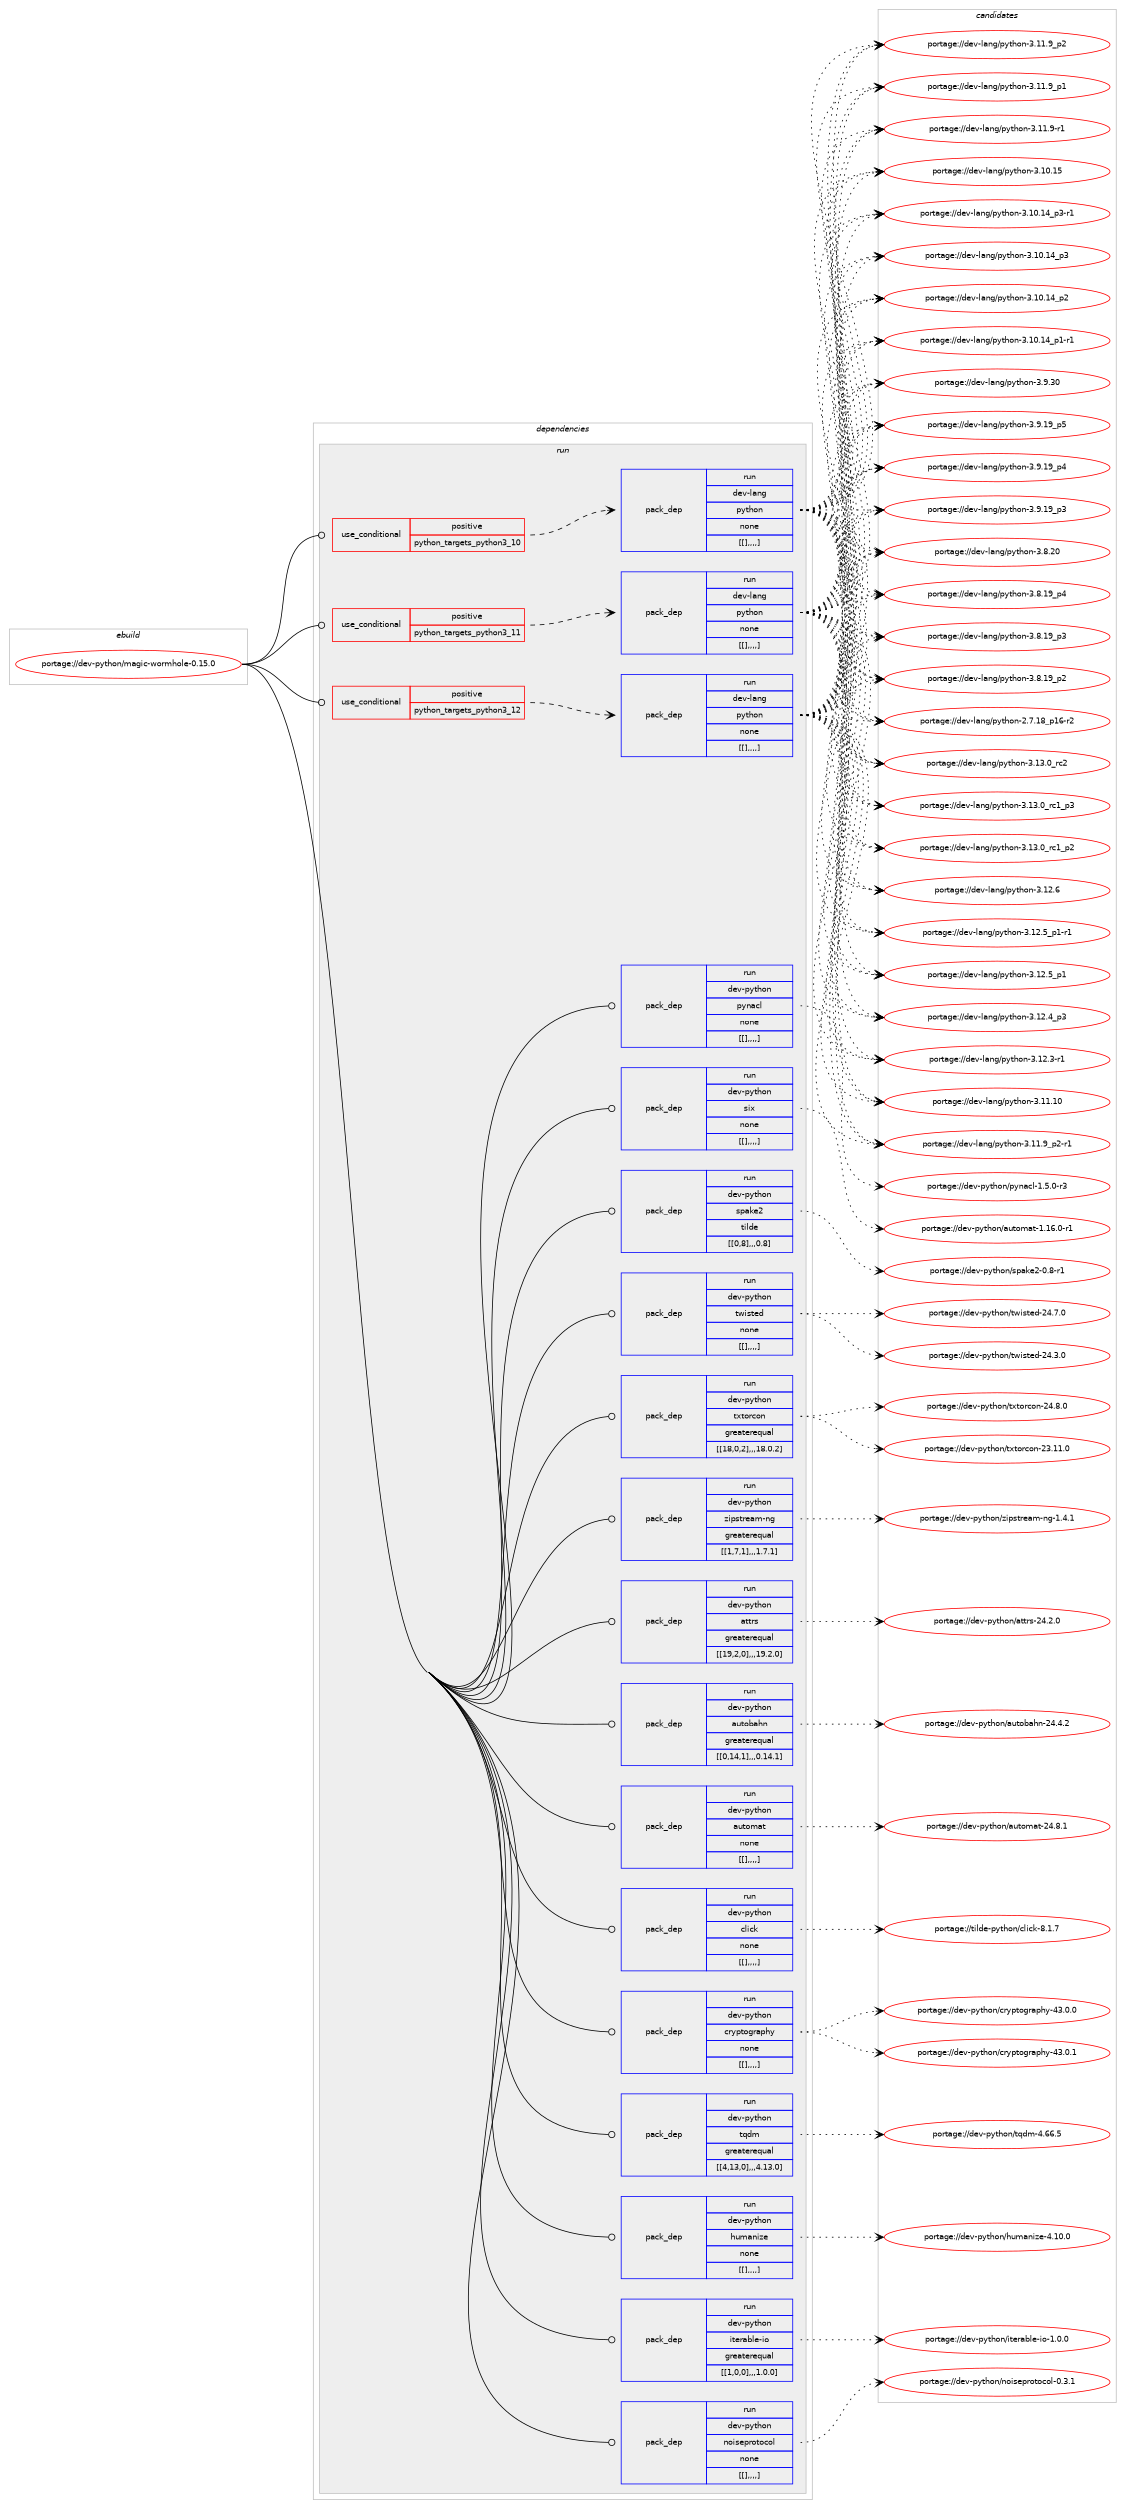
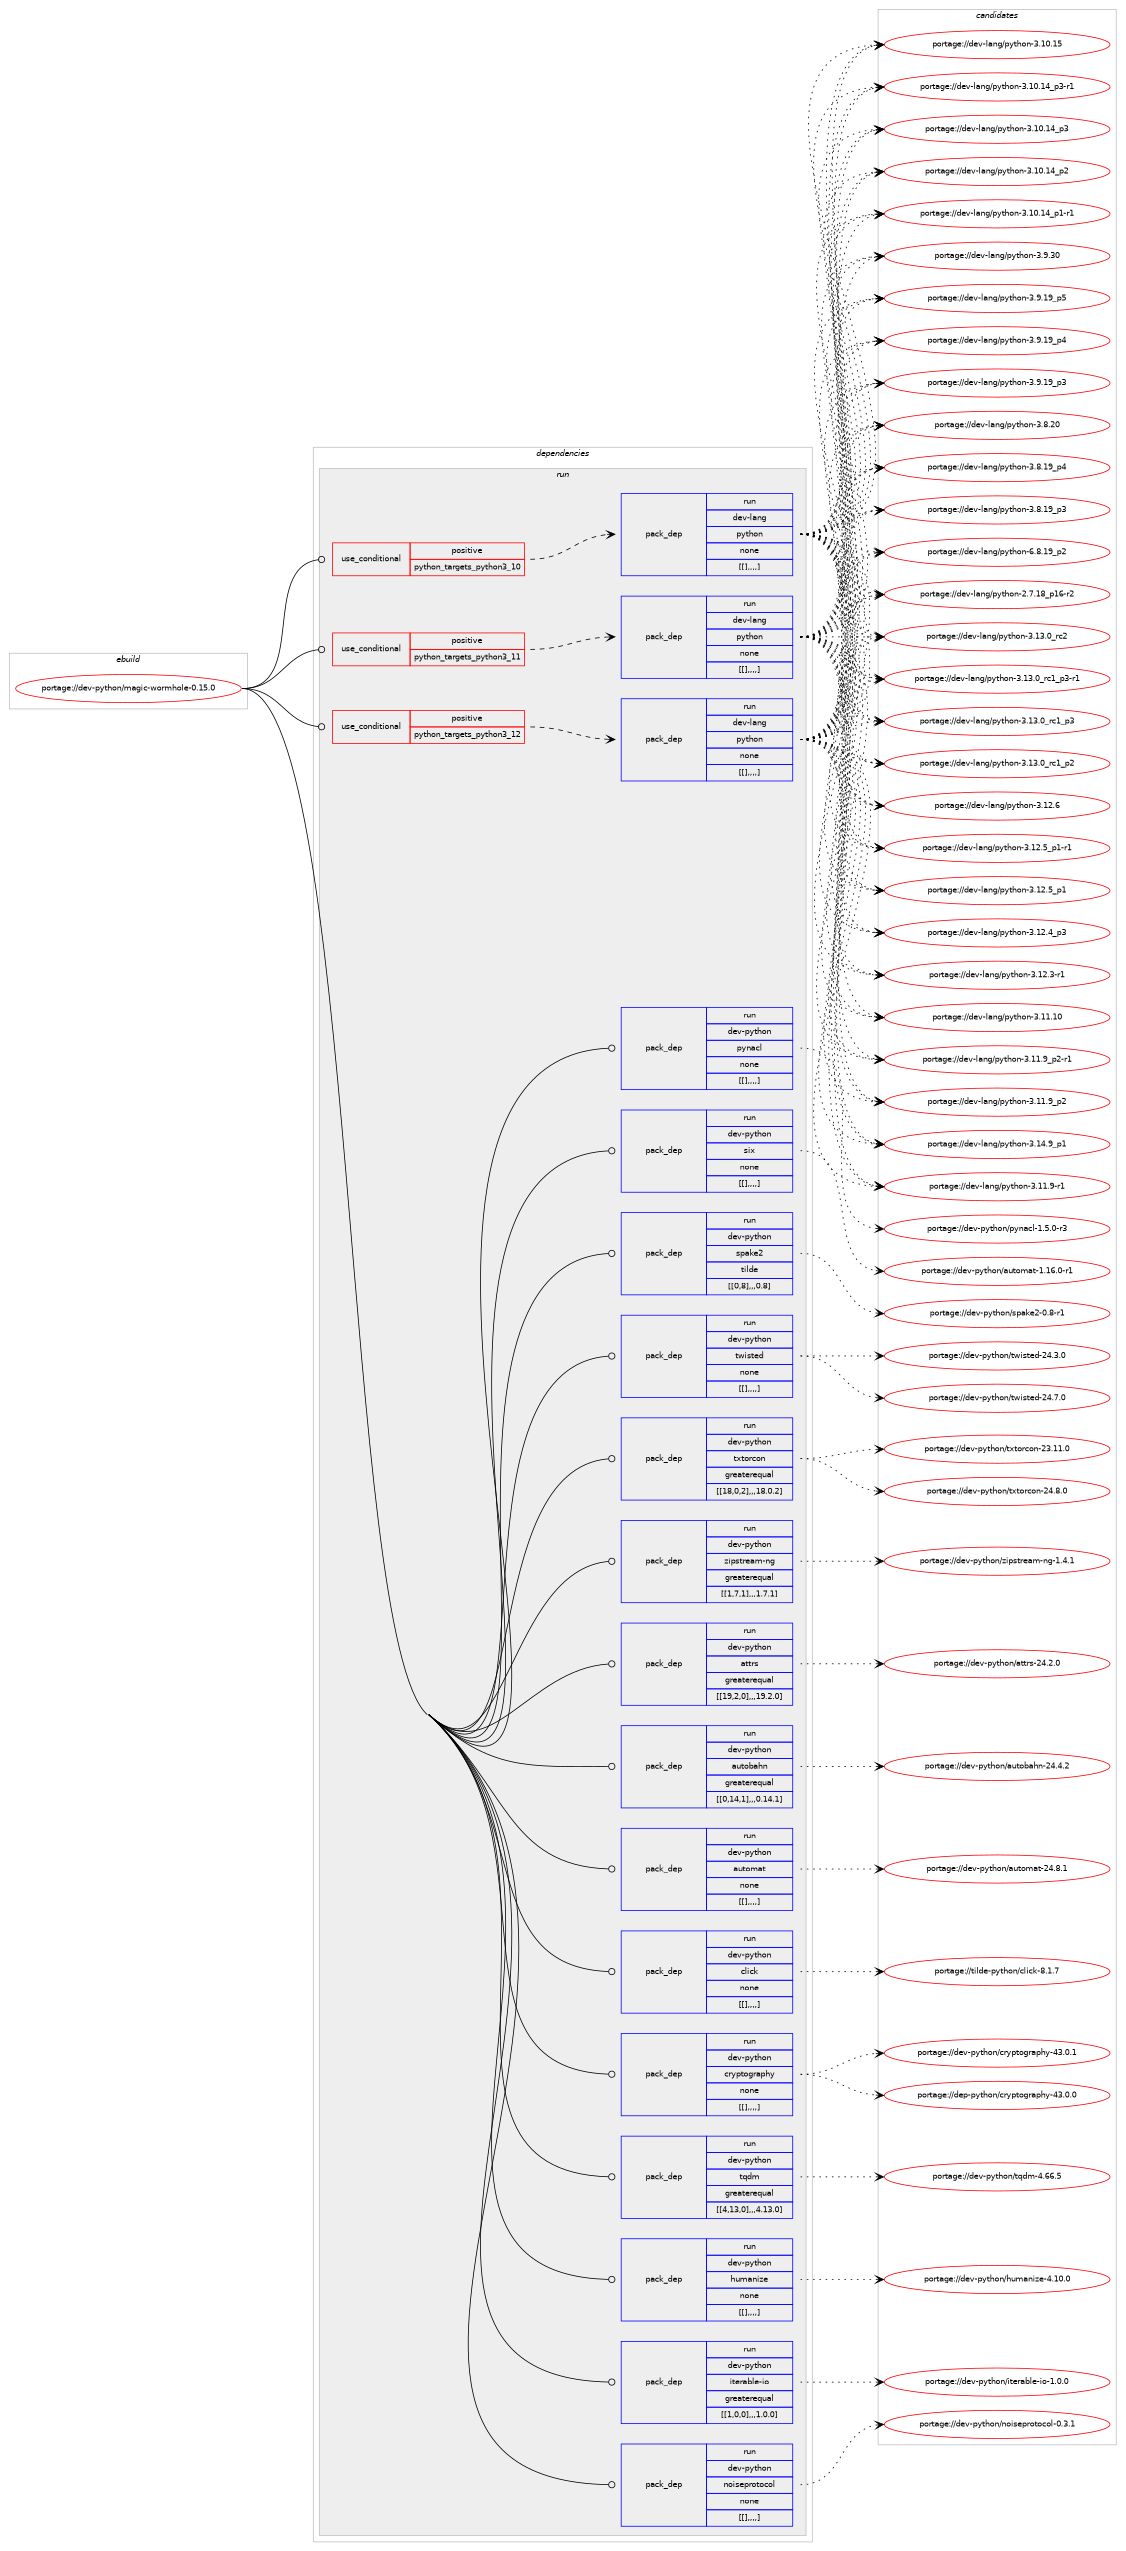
node "portage://dev-lang/python-3.11.9_p1": label "portage://dev-lang/python-3.11.9_p1" -> "portage://dev-lang/python-3.14.9_p1"
node "portage://dev-lang/python-3.8.19_p2": label "portage://dev-lang/python-3.8.19_p2" -> "portage://dev-lang/python-6.8.19_p2"
node "portage://dev-lang/python-3.13.0_rc1_p3-r1": added
node "portage://dev-python/cryptography-43.0.0": label "portage://dev-python/cryptography-43.0.0" -> "portage://dep-python/cryptography-43.0.0"
